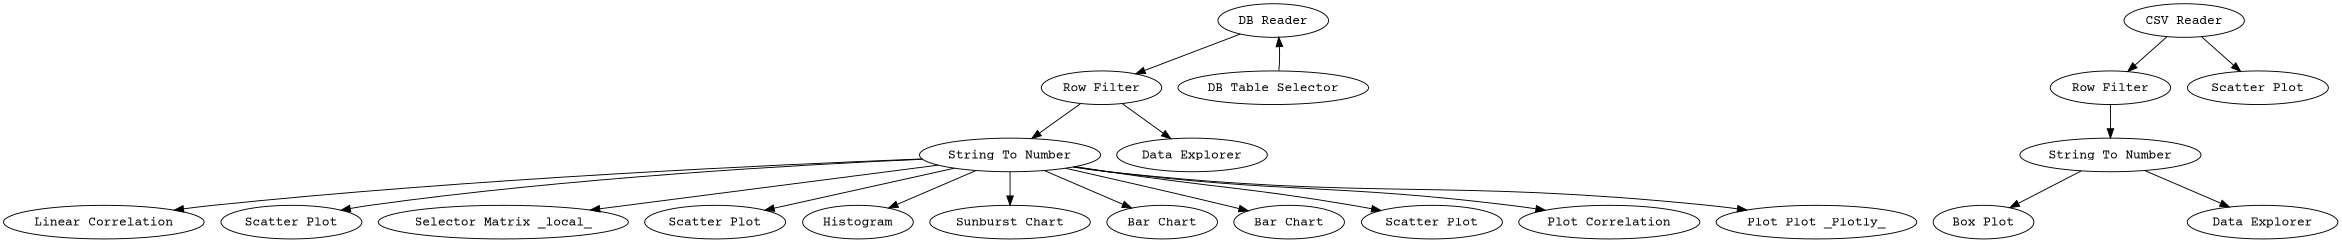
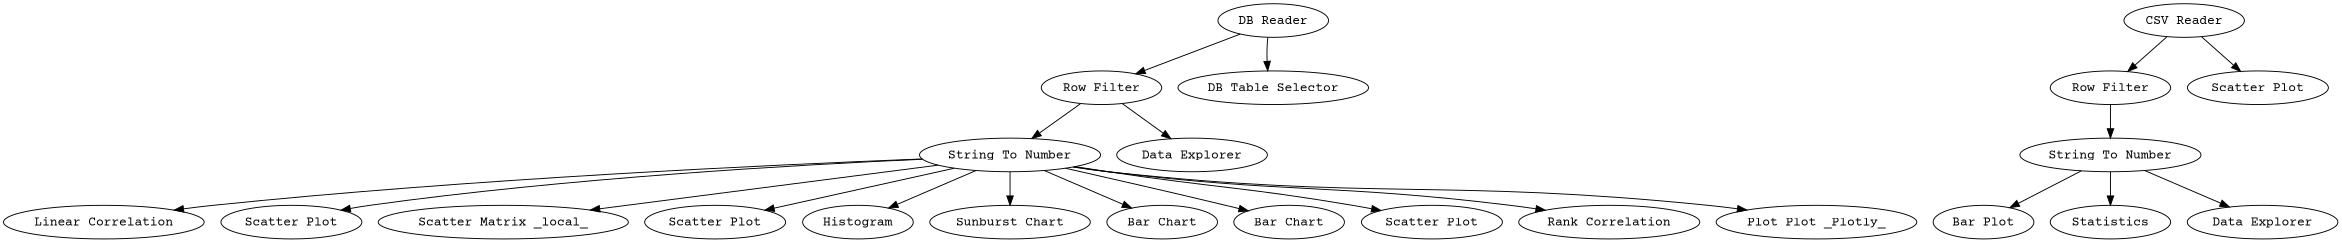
edge "DB Table Selector" -> "DB Reader": reversed
node "Selector Matrix _local_": label "Selector Matrix _local_" -> "Scatter Matrix _local_"
node "Plot Correlation": label "Plot Correlation" -> "Rank Correlation"
node "Box Plot": label "Box Plot" -> "Bar Plot"
node "Statistics": added
